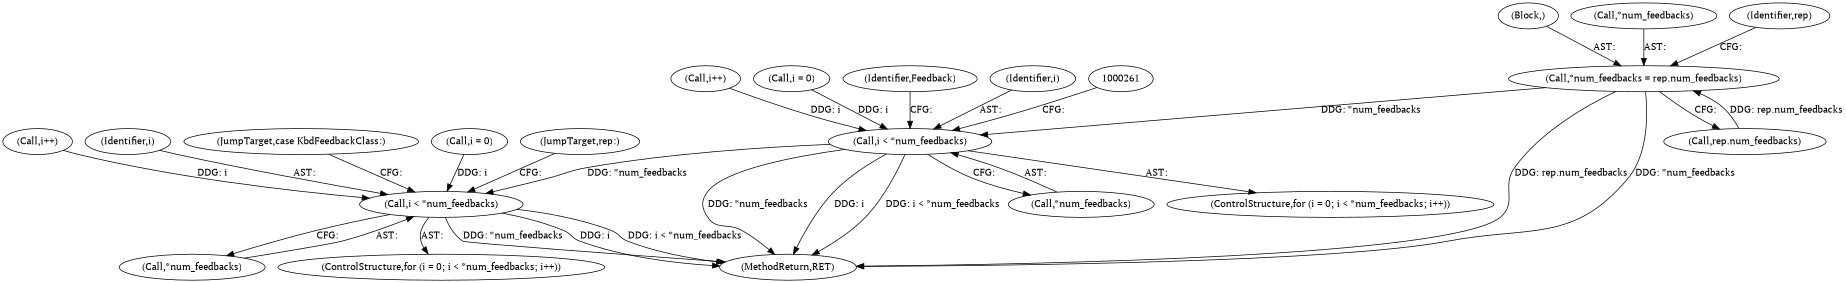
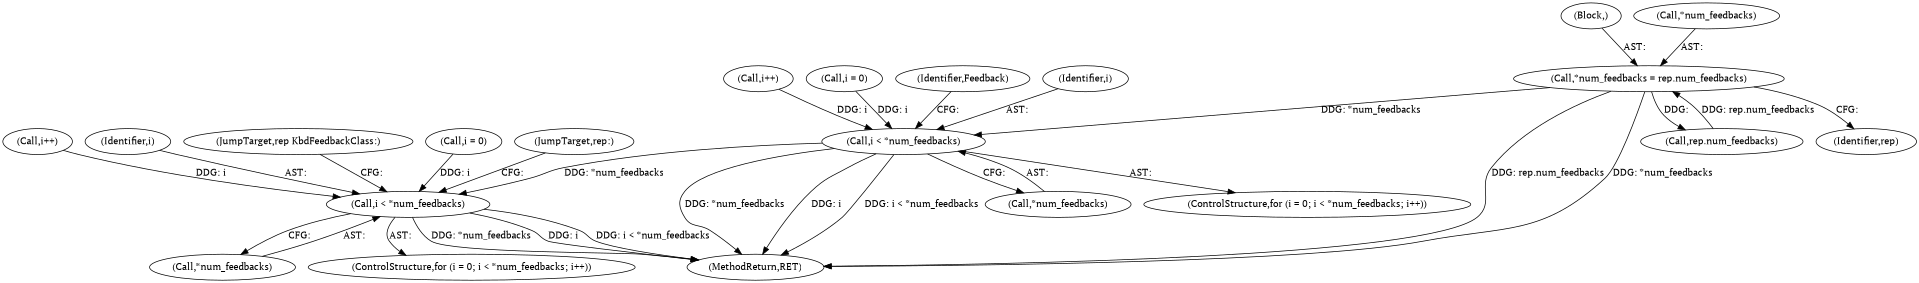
edge "(Identifier,rep)" -> "(Call,*num_feedbacks = rep.num_feedbacks)": reversed
node "1000261": removed
edge "(Call,*num_feedbacks = rep.num_feedbacks)" -> "(Call,rep.num_feedbacks)": label "CFG: " -> "DDG: "
node "(JumpTarget,case KbdFeedbackClass:)": label "(JumpTarget,case KbdFeedbackClass:)" -> "(JumpTarget,rep KbdFeedbackClass:)"
